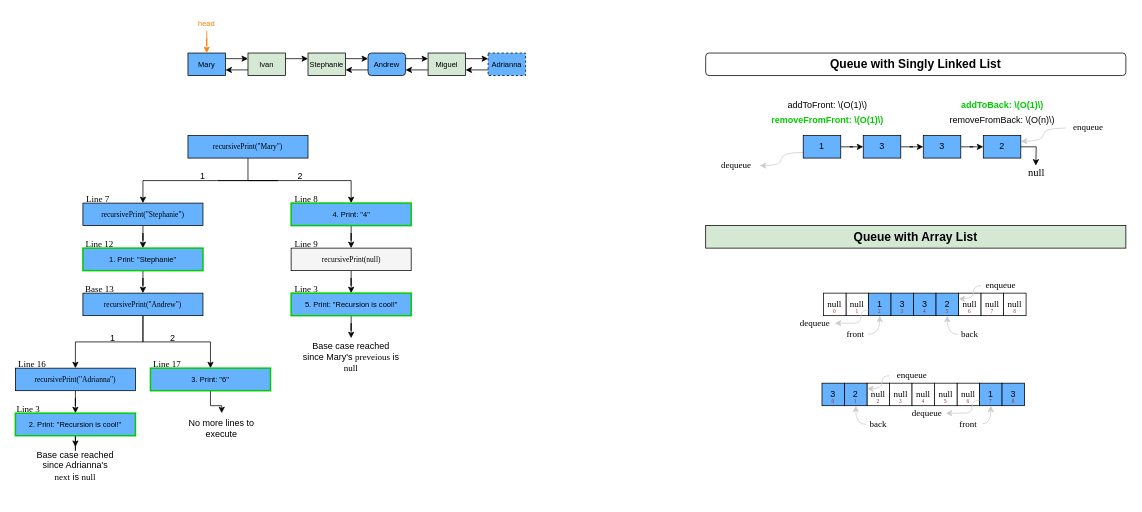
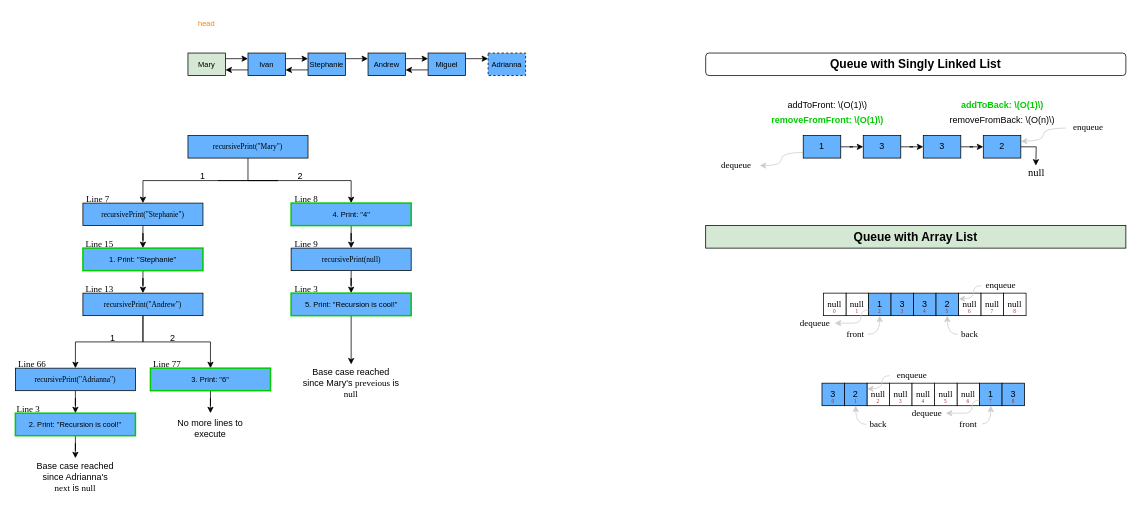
edge "head" -> "Mary": removed
node "Mary": fillcolor #66b2ff -> #d5e8d4
node "Ivan": fillcolor #d5e8d4 -> #66b2ff
node "Stephanie": fillcolor #d5e8d4 -> #66b2ff
node "Andrew": shape rounded rectangle -> rectangle
node "Miguel": fillcolor #d5e8d4 -> #66b2ff
edge "Stephanie" -> "Ivan": added
edge "Andrew" -> "Stephanie": removed
edge "Adrianna" -> "Miguel": removed
node "Line 12": label "Line 12" -> "Line 15"
node "recursivePrint(null)": fillcolor #f5f5f5 -> #66b2ff
node "Base 13": label "Base 13" -> "Line 13"
node "Base case reached since Mary's preveious is null": moved (351, 357) -> (351, 383)
node "Line 16": label "Line 16" -> "Line 66"
node "Line 17": label "Line 17" -> "Line 77"
node "No more lines to execute": moved (222, 428) -> (210, 428)
node "Base case reached since Adrianna's next is null": moved (75, 465) -> (75, 477)
